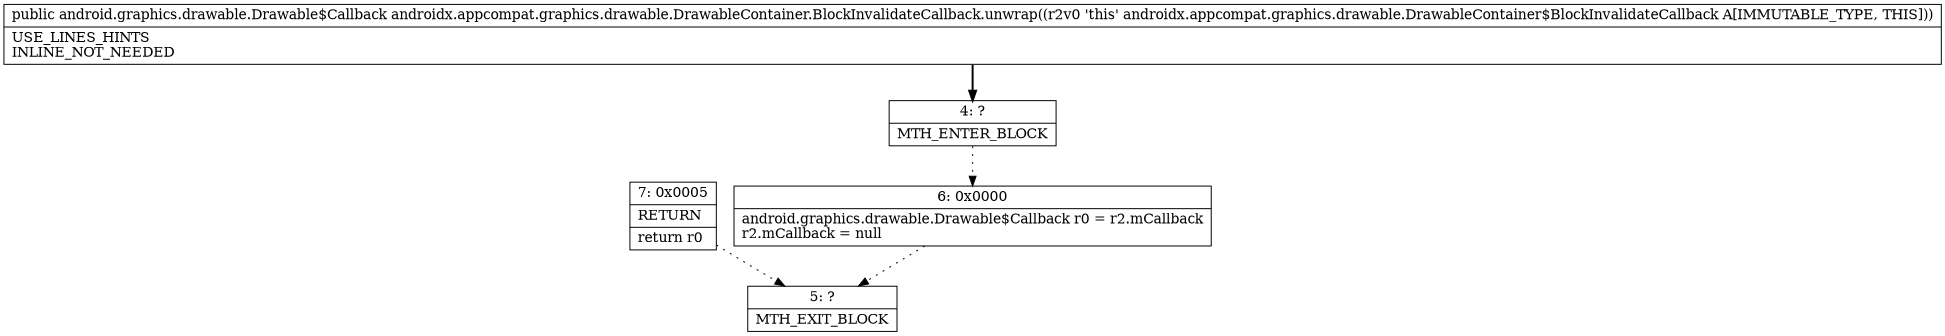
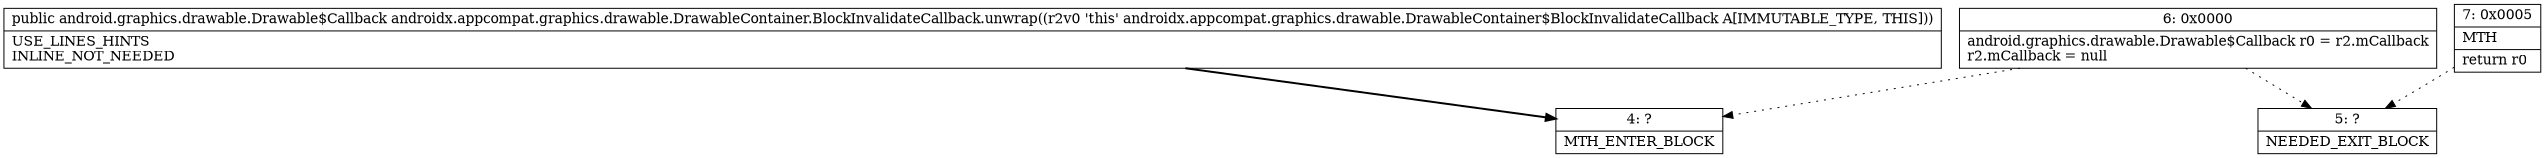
edge "4: ?" -> "6: 0x0000": reversed
node "7: 0x0005": text "RETURN" -> "MTH"
node "5: ?": text "MTH_EXIT_BLOCK" -> "NEEDED_EXIT_BLOCK"
